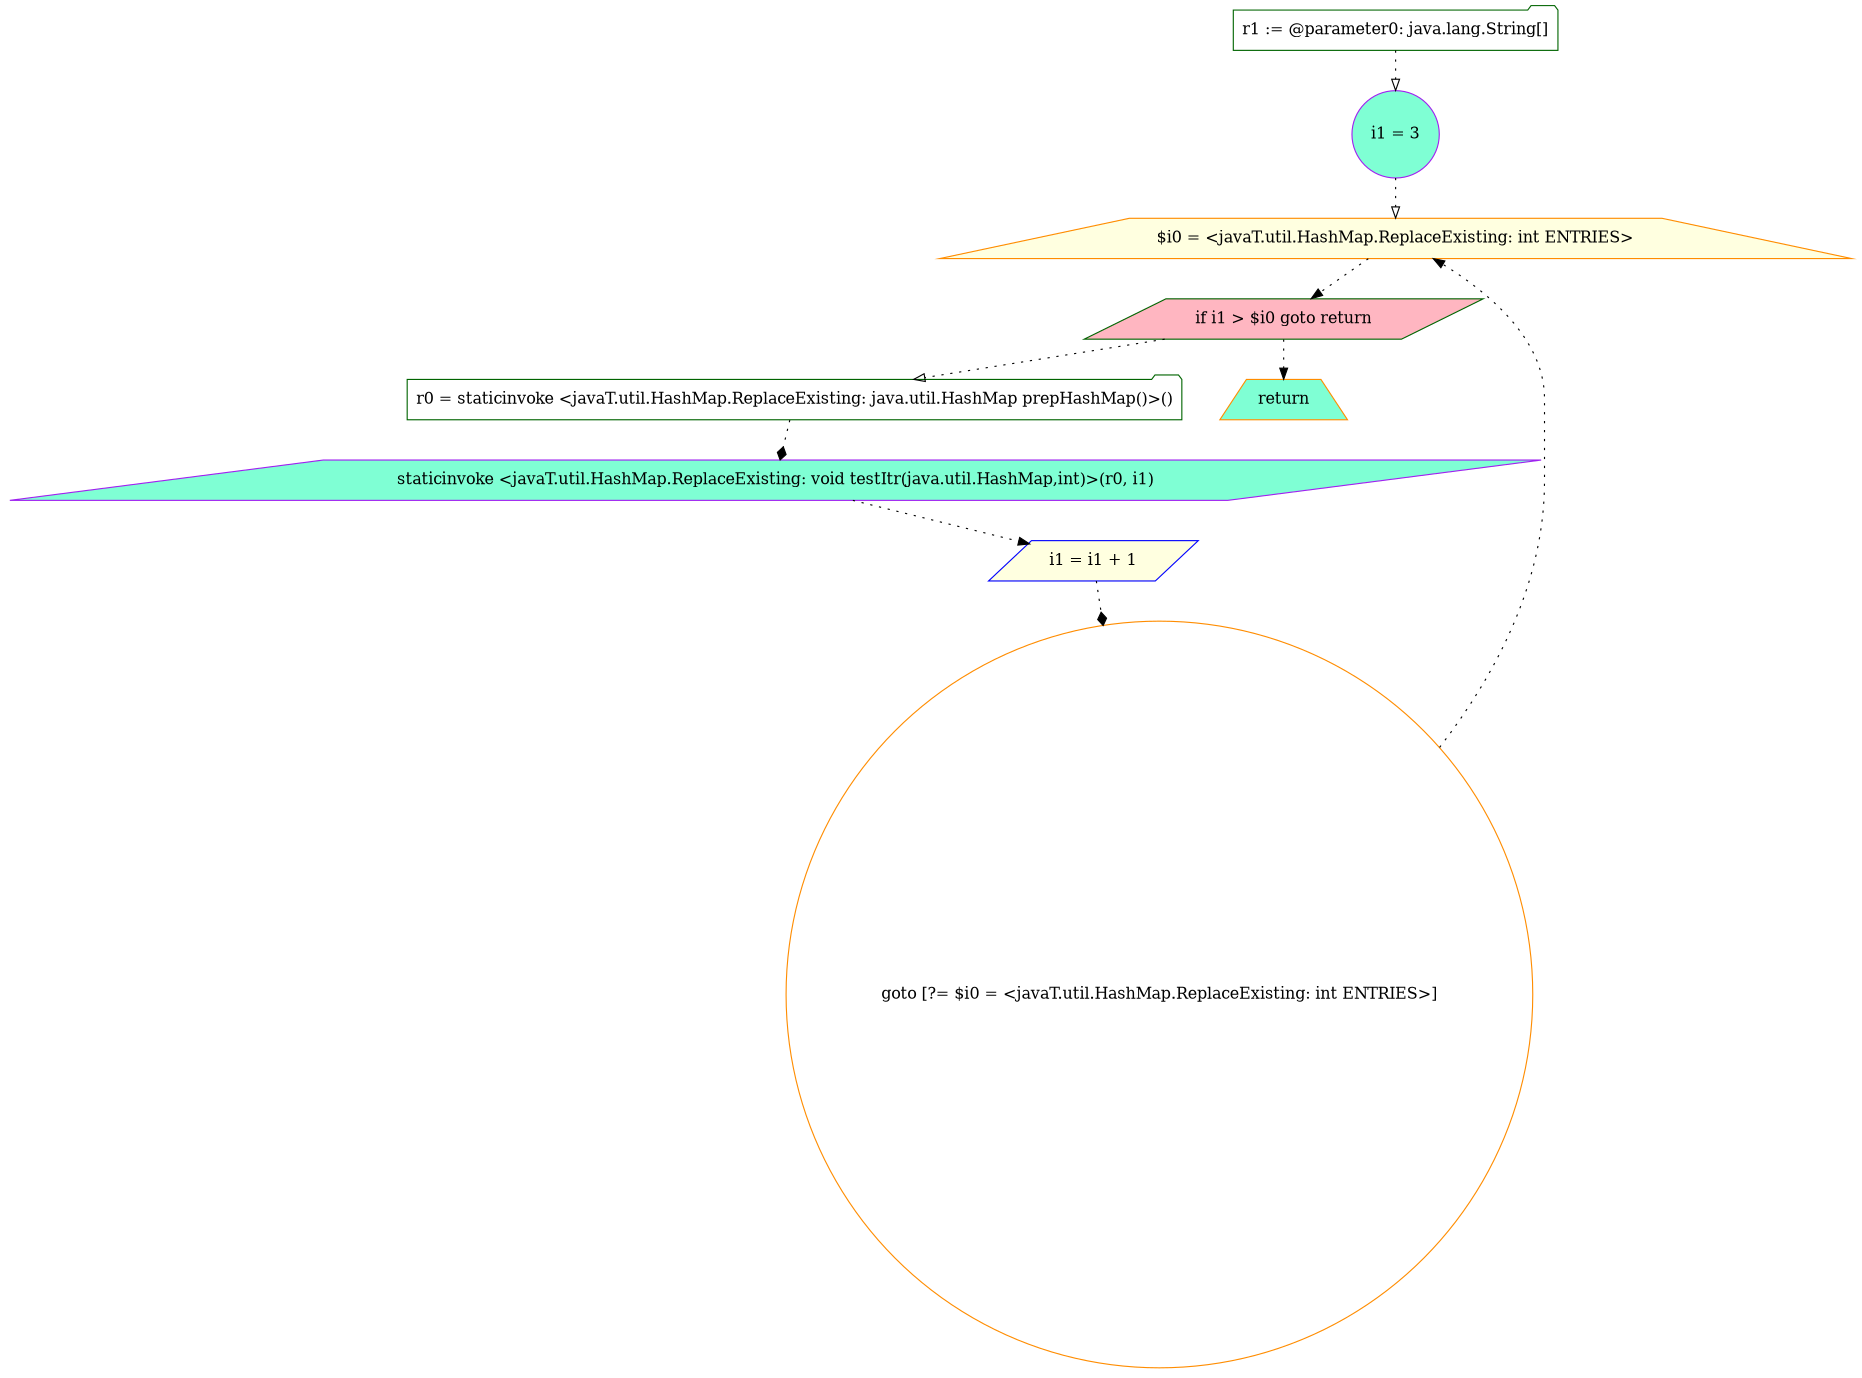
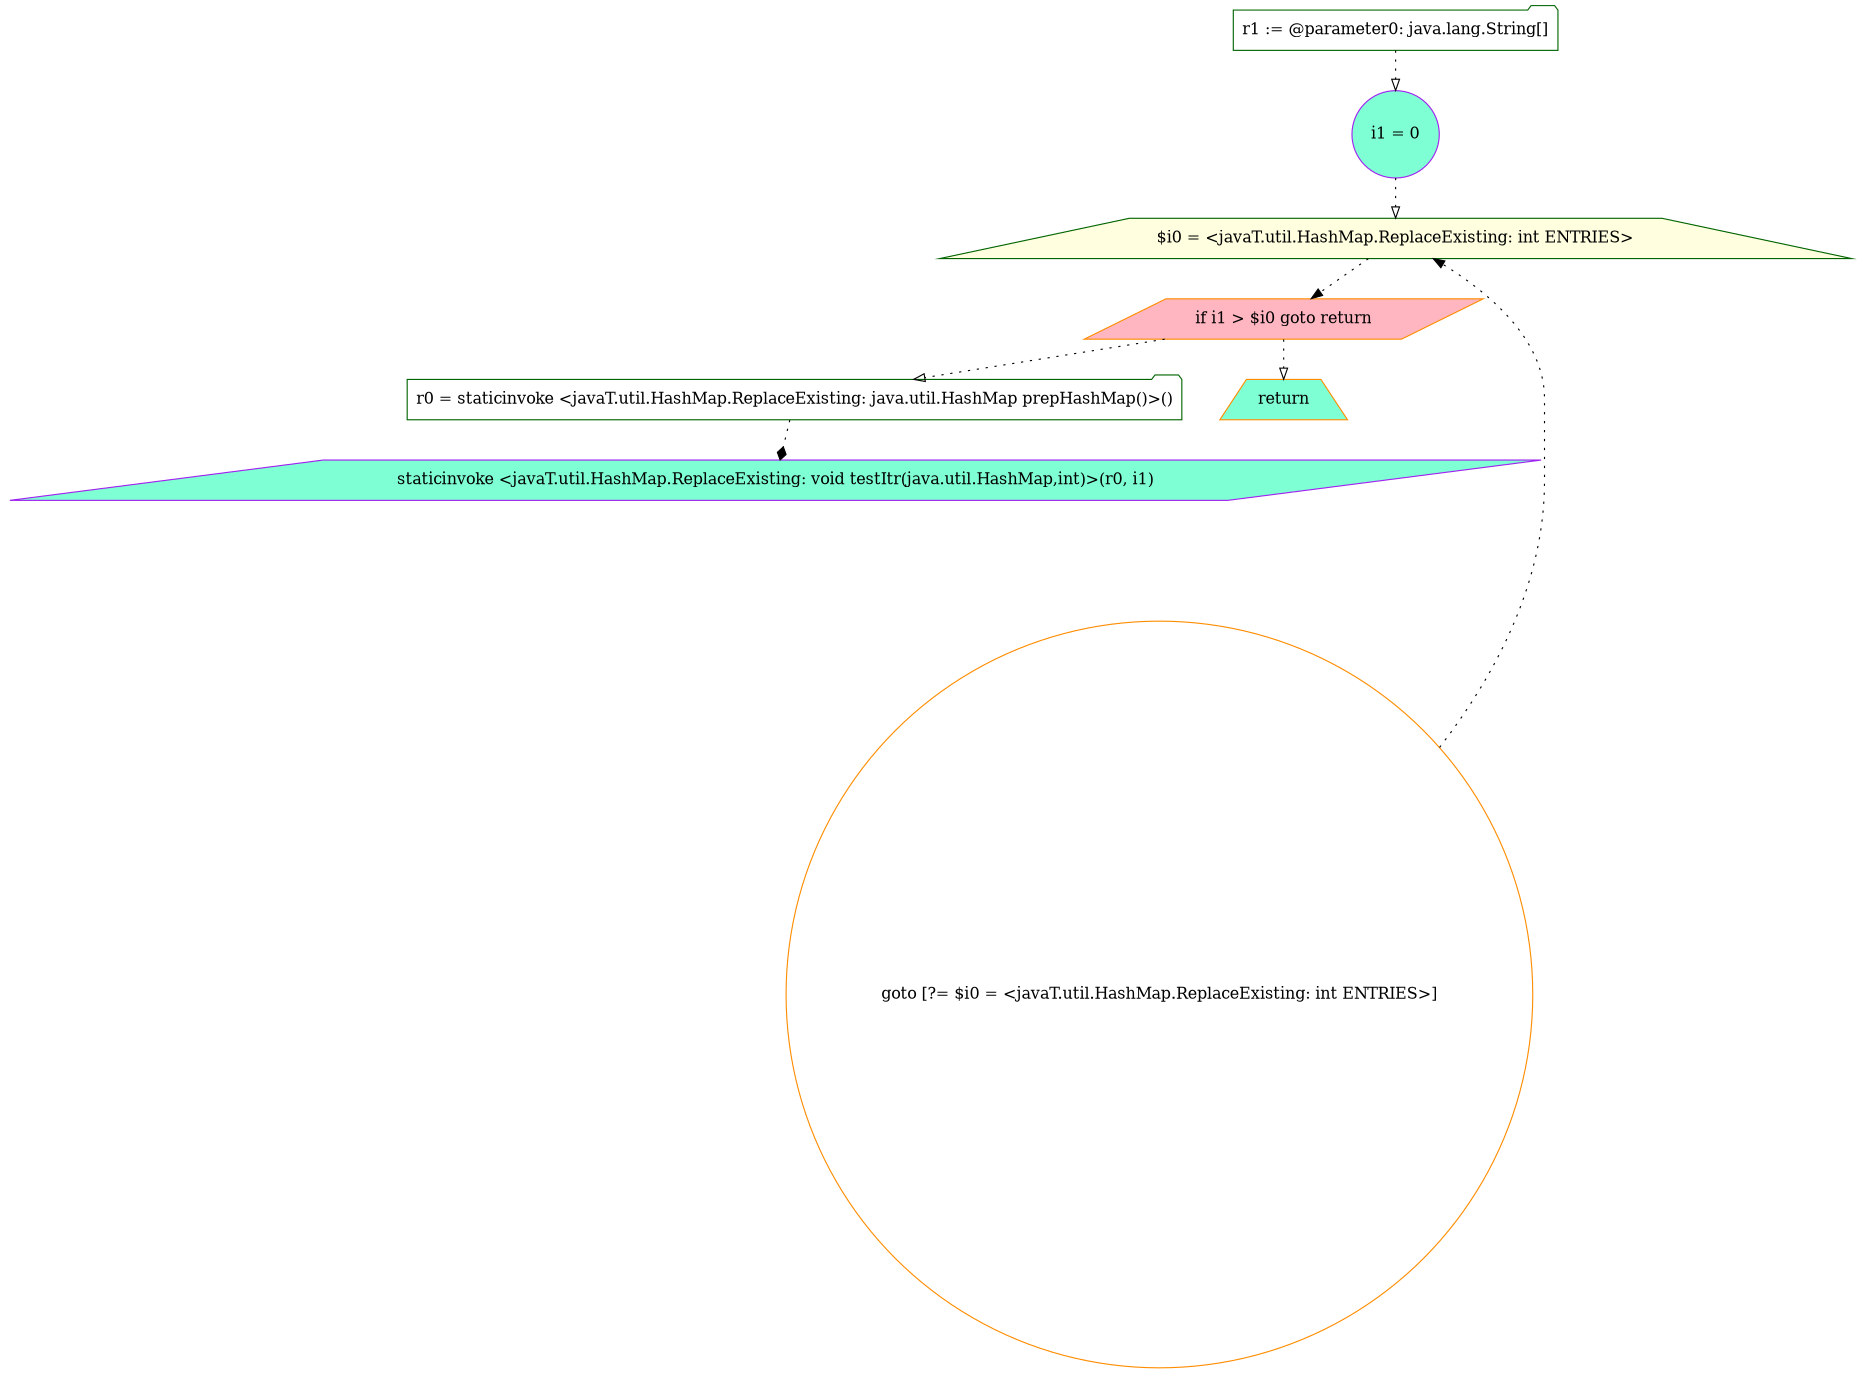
node "i1 = 3": label "i1 = 3" -> "i1 = 0"
node "$i0 = <javaT.util.HashMap.ReplaceExisting: int ENTRIES>": color darkorange -> darkgreen
node "if i1 > $i0 goto return": color darkgreen -> darkorange
edge "if i1 > $i0 goto return" -> "return": arrowhead normal -> onormal
node "i1 = i1 + 1": removed
